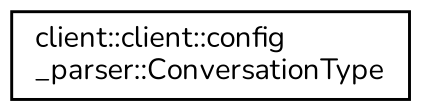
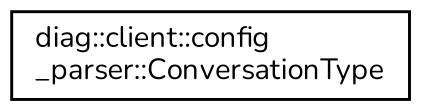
node "client::client::config _parser::ConversationType": label "client::client::config _parser::ConversationType" -> "diag::client::config _parser::ConversationType"
